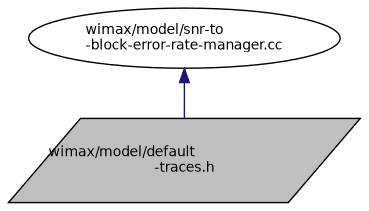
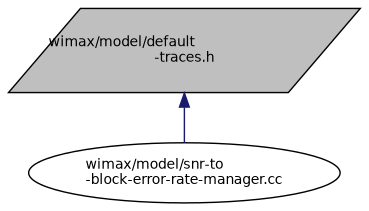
edge "wimax/model/default -traces.h" -> "wimax/model/snr-to -block-error-rate-manager.cc": reversed
